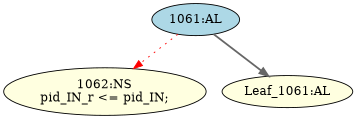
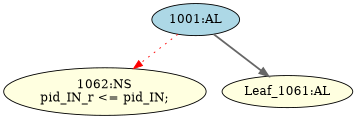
node "1061:AL": label "1061:AL" -> "1001:AL"
